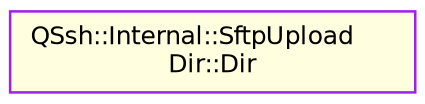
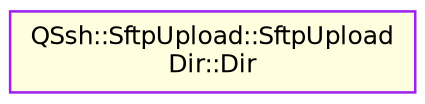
node "QSsh::Internal::SftpUpload Dir::Dir": label "QSsh::Internal::SftpUpload Dir::Dir" -> "QSsh::SftpUpload::SftpUpload Dir::Dir"
